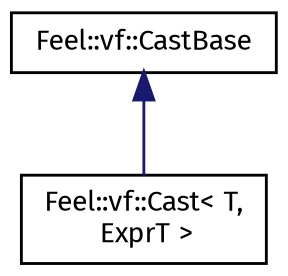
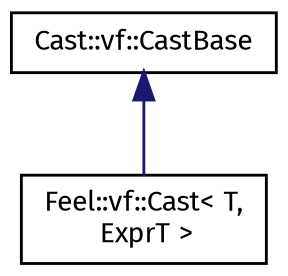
node "Feel::vf::CastBase": label "Feel::vf::CastBase" -> "Cast::vf::CastBase"
